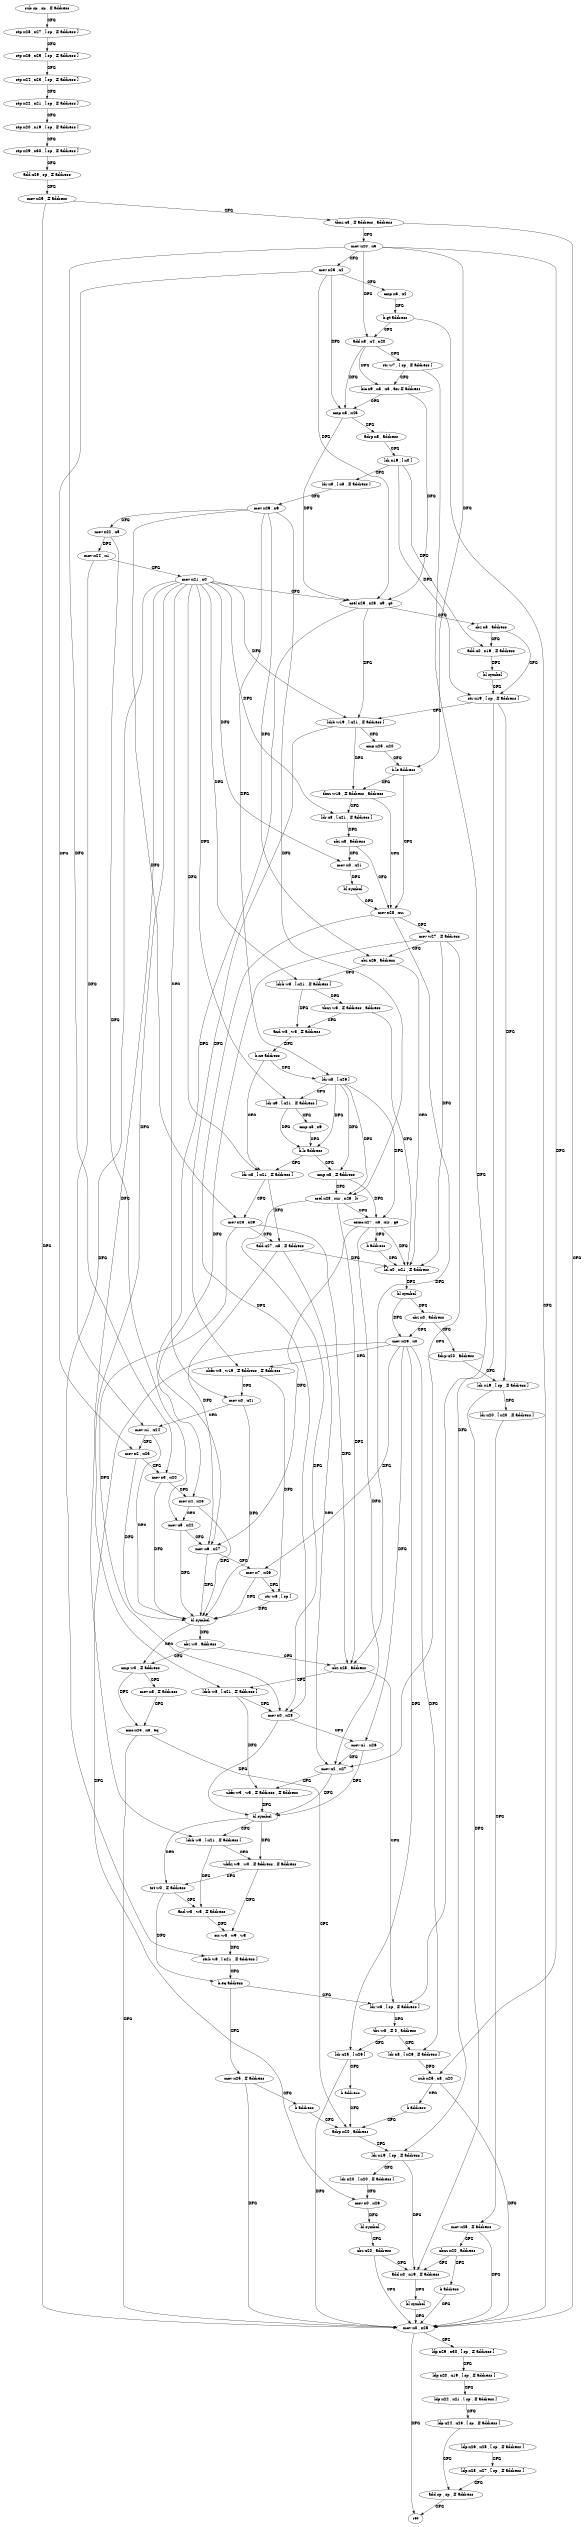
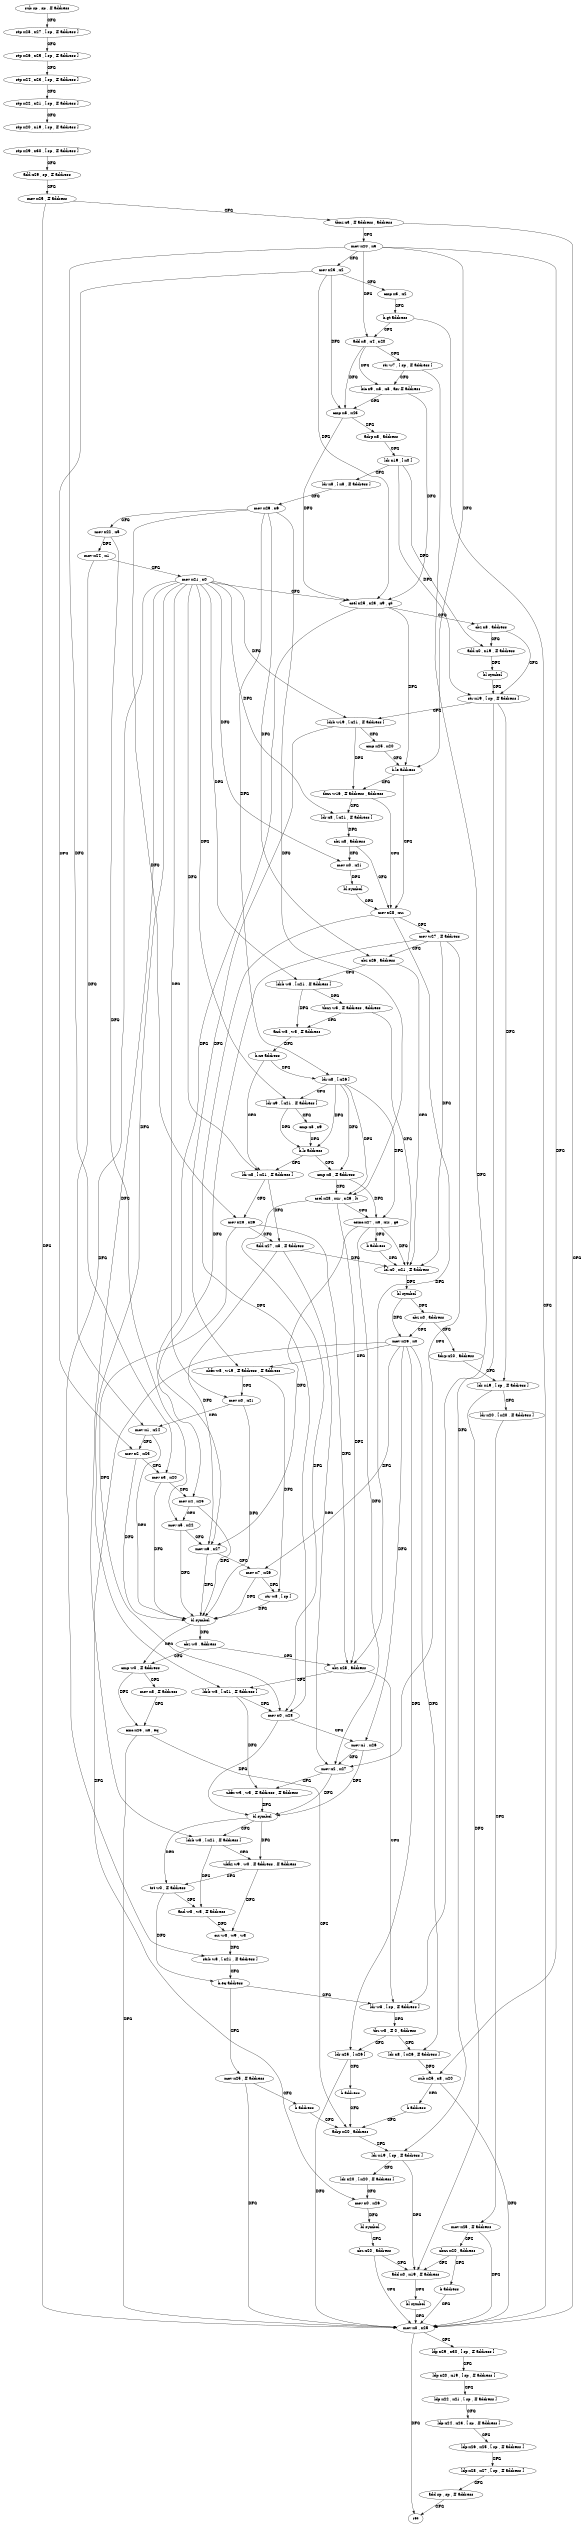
edge "stp x20 , x19 , [ sp , # address ]" -> "stp x29 , x30 , [ sp , # address ]": removed, label "CFG"
edge "csel x25 , x23 , x9 , gt" -> "ldrb w19 , [ x21 , # address ]": now "csel x25 , x23 , x9 , gt" -> "b.le address"
edge "ldp x24 , x23 , [ sp , # address ]" -> "add sp , sp , # address": now "ldp x24 , x23 , [ sp , # address ]" -> "ldp x26 , x25 , [ sp , # address ]"
